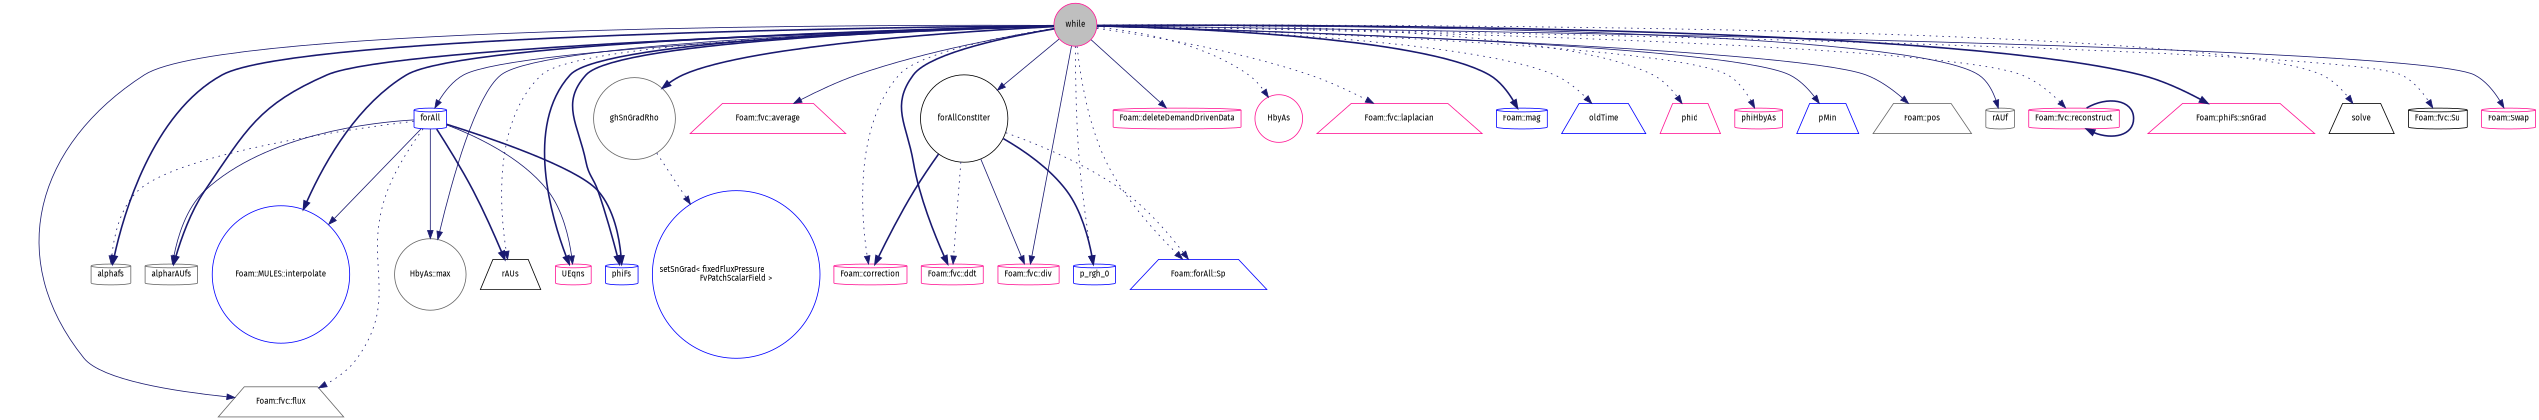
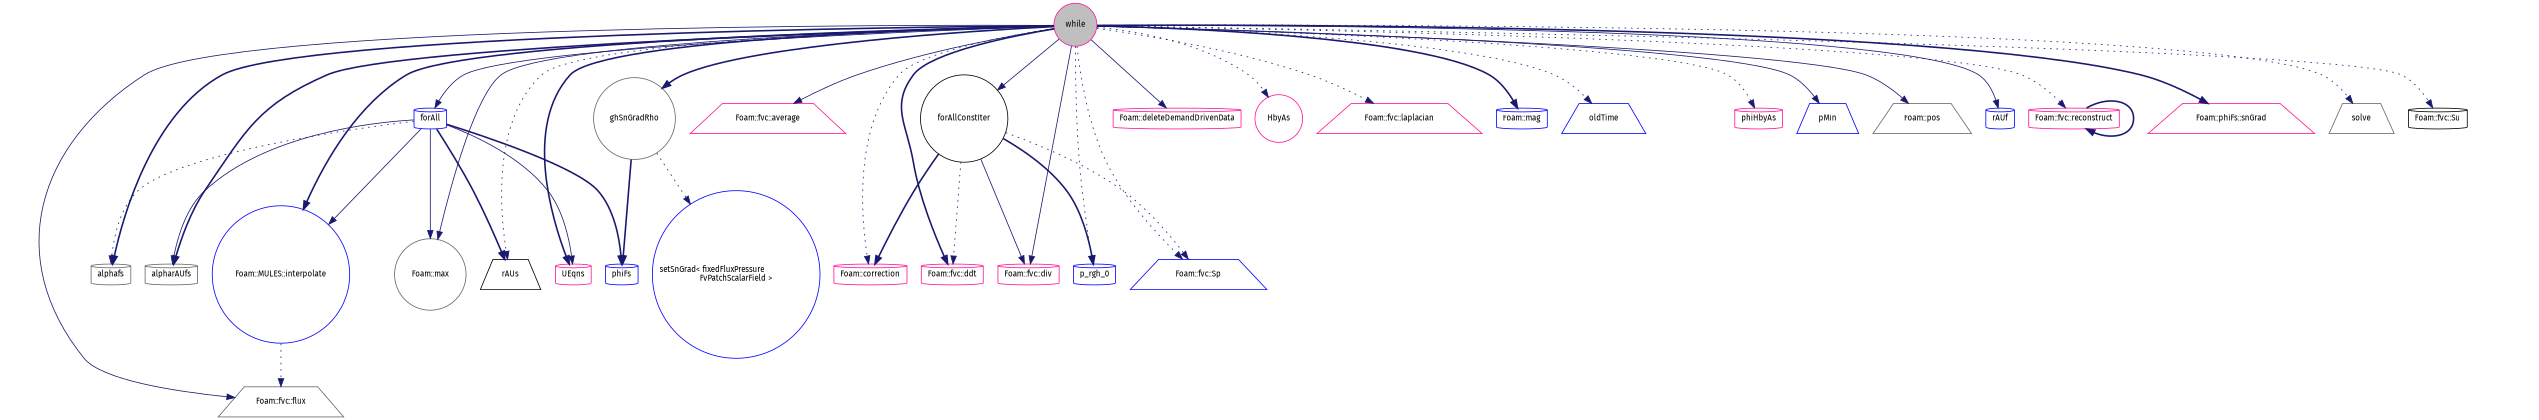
edge "while" -> "phiFs": now "ghSnGradRho" -> "phiFs"
node "phid": removed
node "rAUf": color gray40 -> blue
node "solve": color black -> gray40
node "Foam::Swap": removed
edge "forAll" -> "Foam::fvc::flux": now "Foam::MULES::interpolate" -> "Foam::fvc::flux"
node "HbyAs::max": label "HbyAs::max" -> "Foam::max"
node "Foam::forAll::Sp": label "Foam::forAll::Sp" -> "Foam::fvc::Sp"
